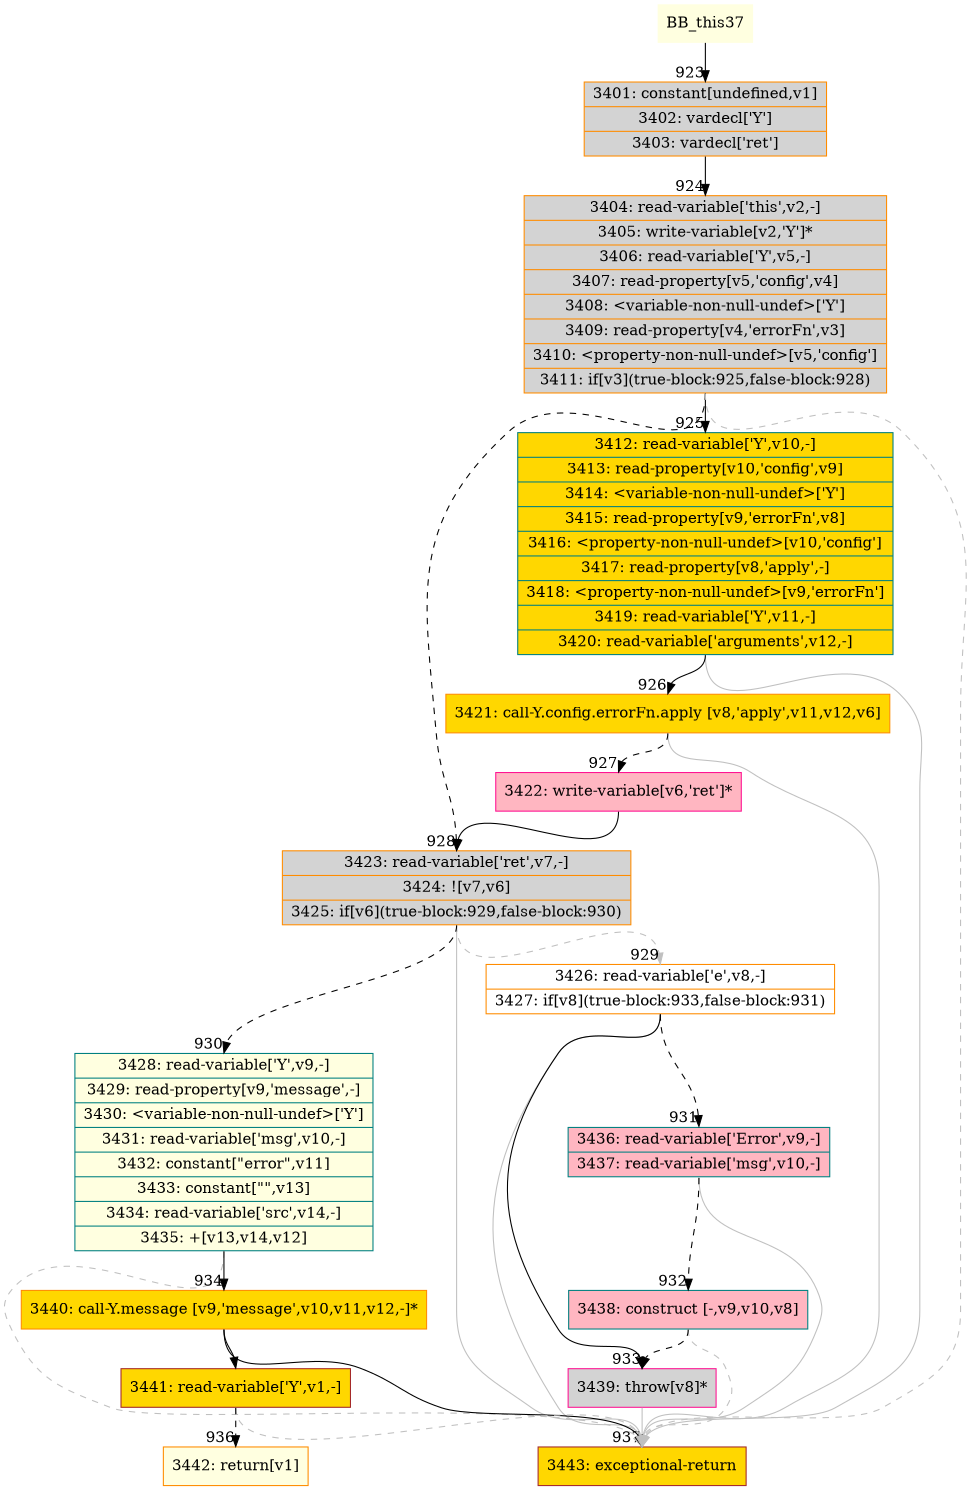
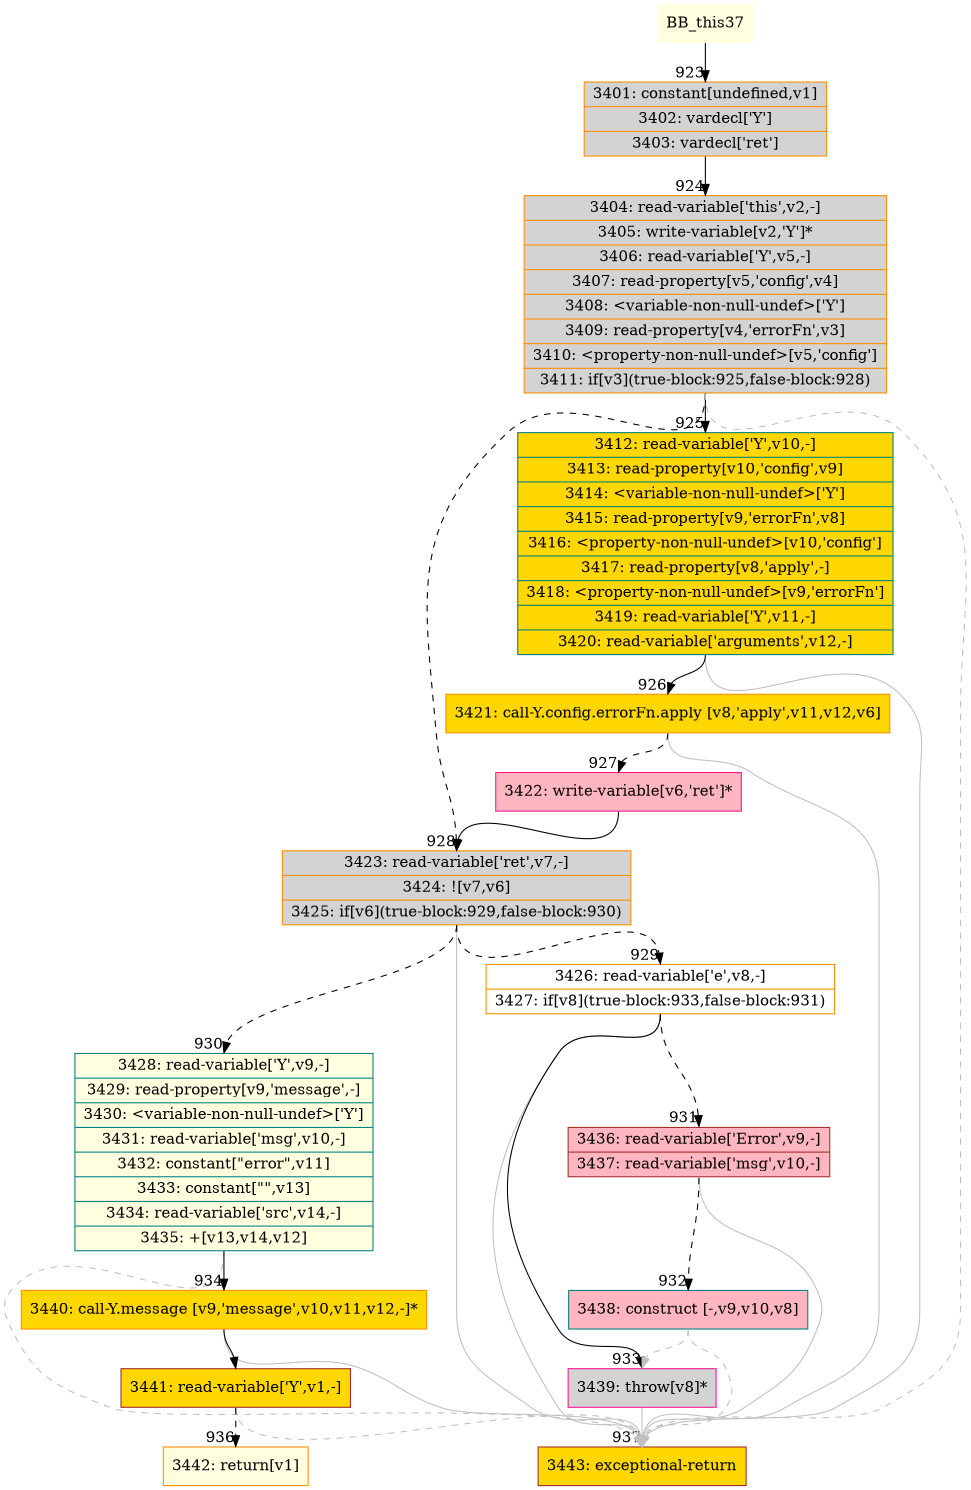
edge "3423: read-variable['ret',v7,-]" -> "3426: read-variable['e',v8,-]": color gray -> black
node "3436: read-variable['Error',v9,-]": color teal -> brown
edge "3438: construct [-,v9,v10,v8]" -> "3439: throw[v8]*": color black -> gray
edge "3440: call-Y.message [v9,'message',v10,v11,v12,-]*" -> "3443: exceptional-return": color black -> gray
